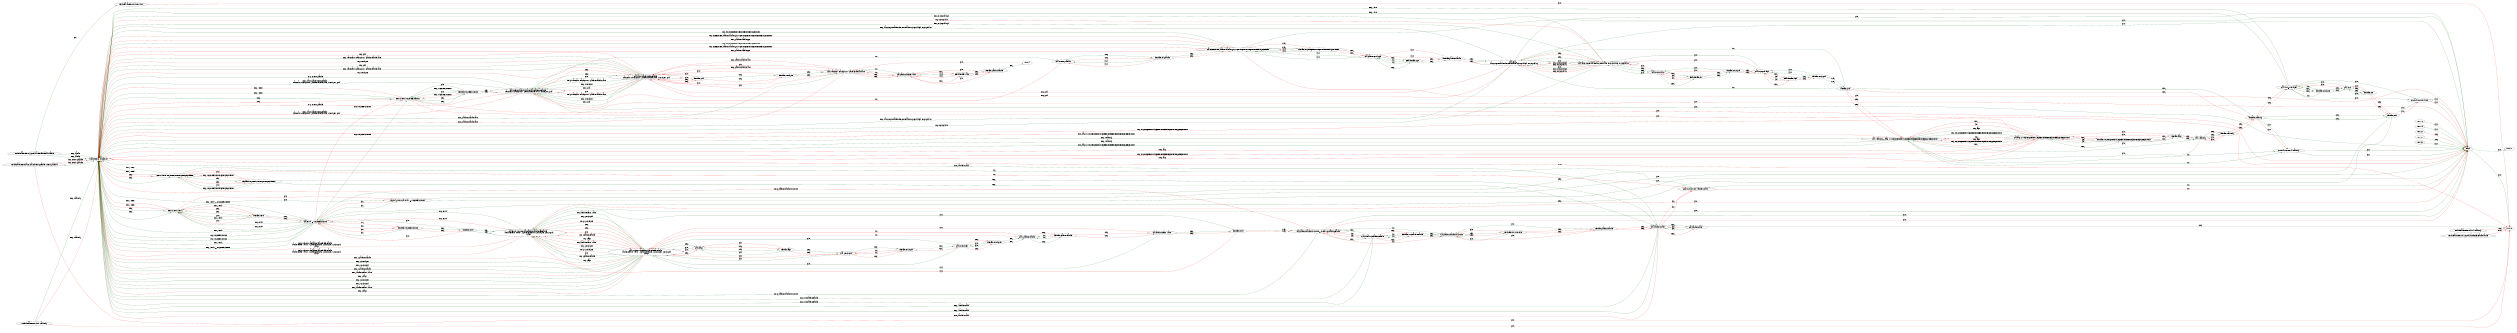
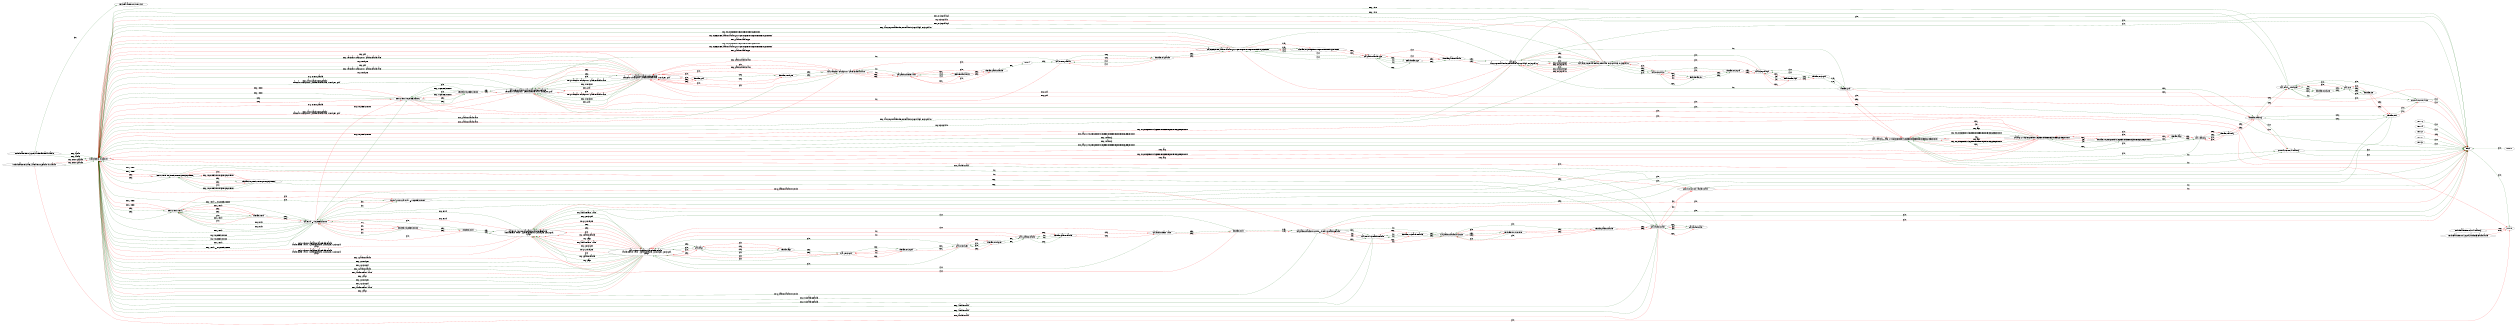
edge "(MethodParameterOut,size_t* size)" -> "1000100": removed, label "AST:"
node "(Call,platform_guid.type)": label "(Call,platform_guid.type)" -> "(Call,platform_handle.type)"
edge "1000174" -> "(Call,*memory_handle)": added, label "CFG:"
node "(Call,mojo_guid.high)": label "(Call,mojo_guid.high)" -> "(Call,high_guid.high)"
node "(FieldIdentifier,value)": label "(FieldIdentifier,value)" -> "(FieldIdentifier,handle)"
node "(Call,*size = num_bytes)": label "(Call,*size = num_bytes)" -> "(Call,*mach = num_bytes)"
edge "1000121" -> "(Block,)": label "CFG: " -> "AST: "
edge "(Block,)" -> "1000111": reversed
edge "(MethodReturn,MojoResult)" -> "1000100": label "ONLY: " -> "AST: "
node "(MethodParameterIn,base::SharedMemoryHandle* memory_handle)": label "(MethodParameterIn,base::SharedMemoryHandle* memory_handle)" -> "(MethodParameterIn,base::SharedMemoryHandle* low_handle)"
edge "(Call,handle.is_valid())" -> "1000100": removed, label "CFG:"
node "(Call,sizeof(MojoPlatformHandle))": label "(Call,sizeof(MojoPlatformHandle))" -> "(Call,return(MojoPlatformHandle))"
node "(MethodParameterIn,bool* read_only)": removed
